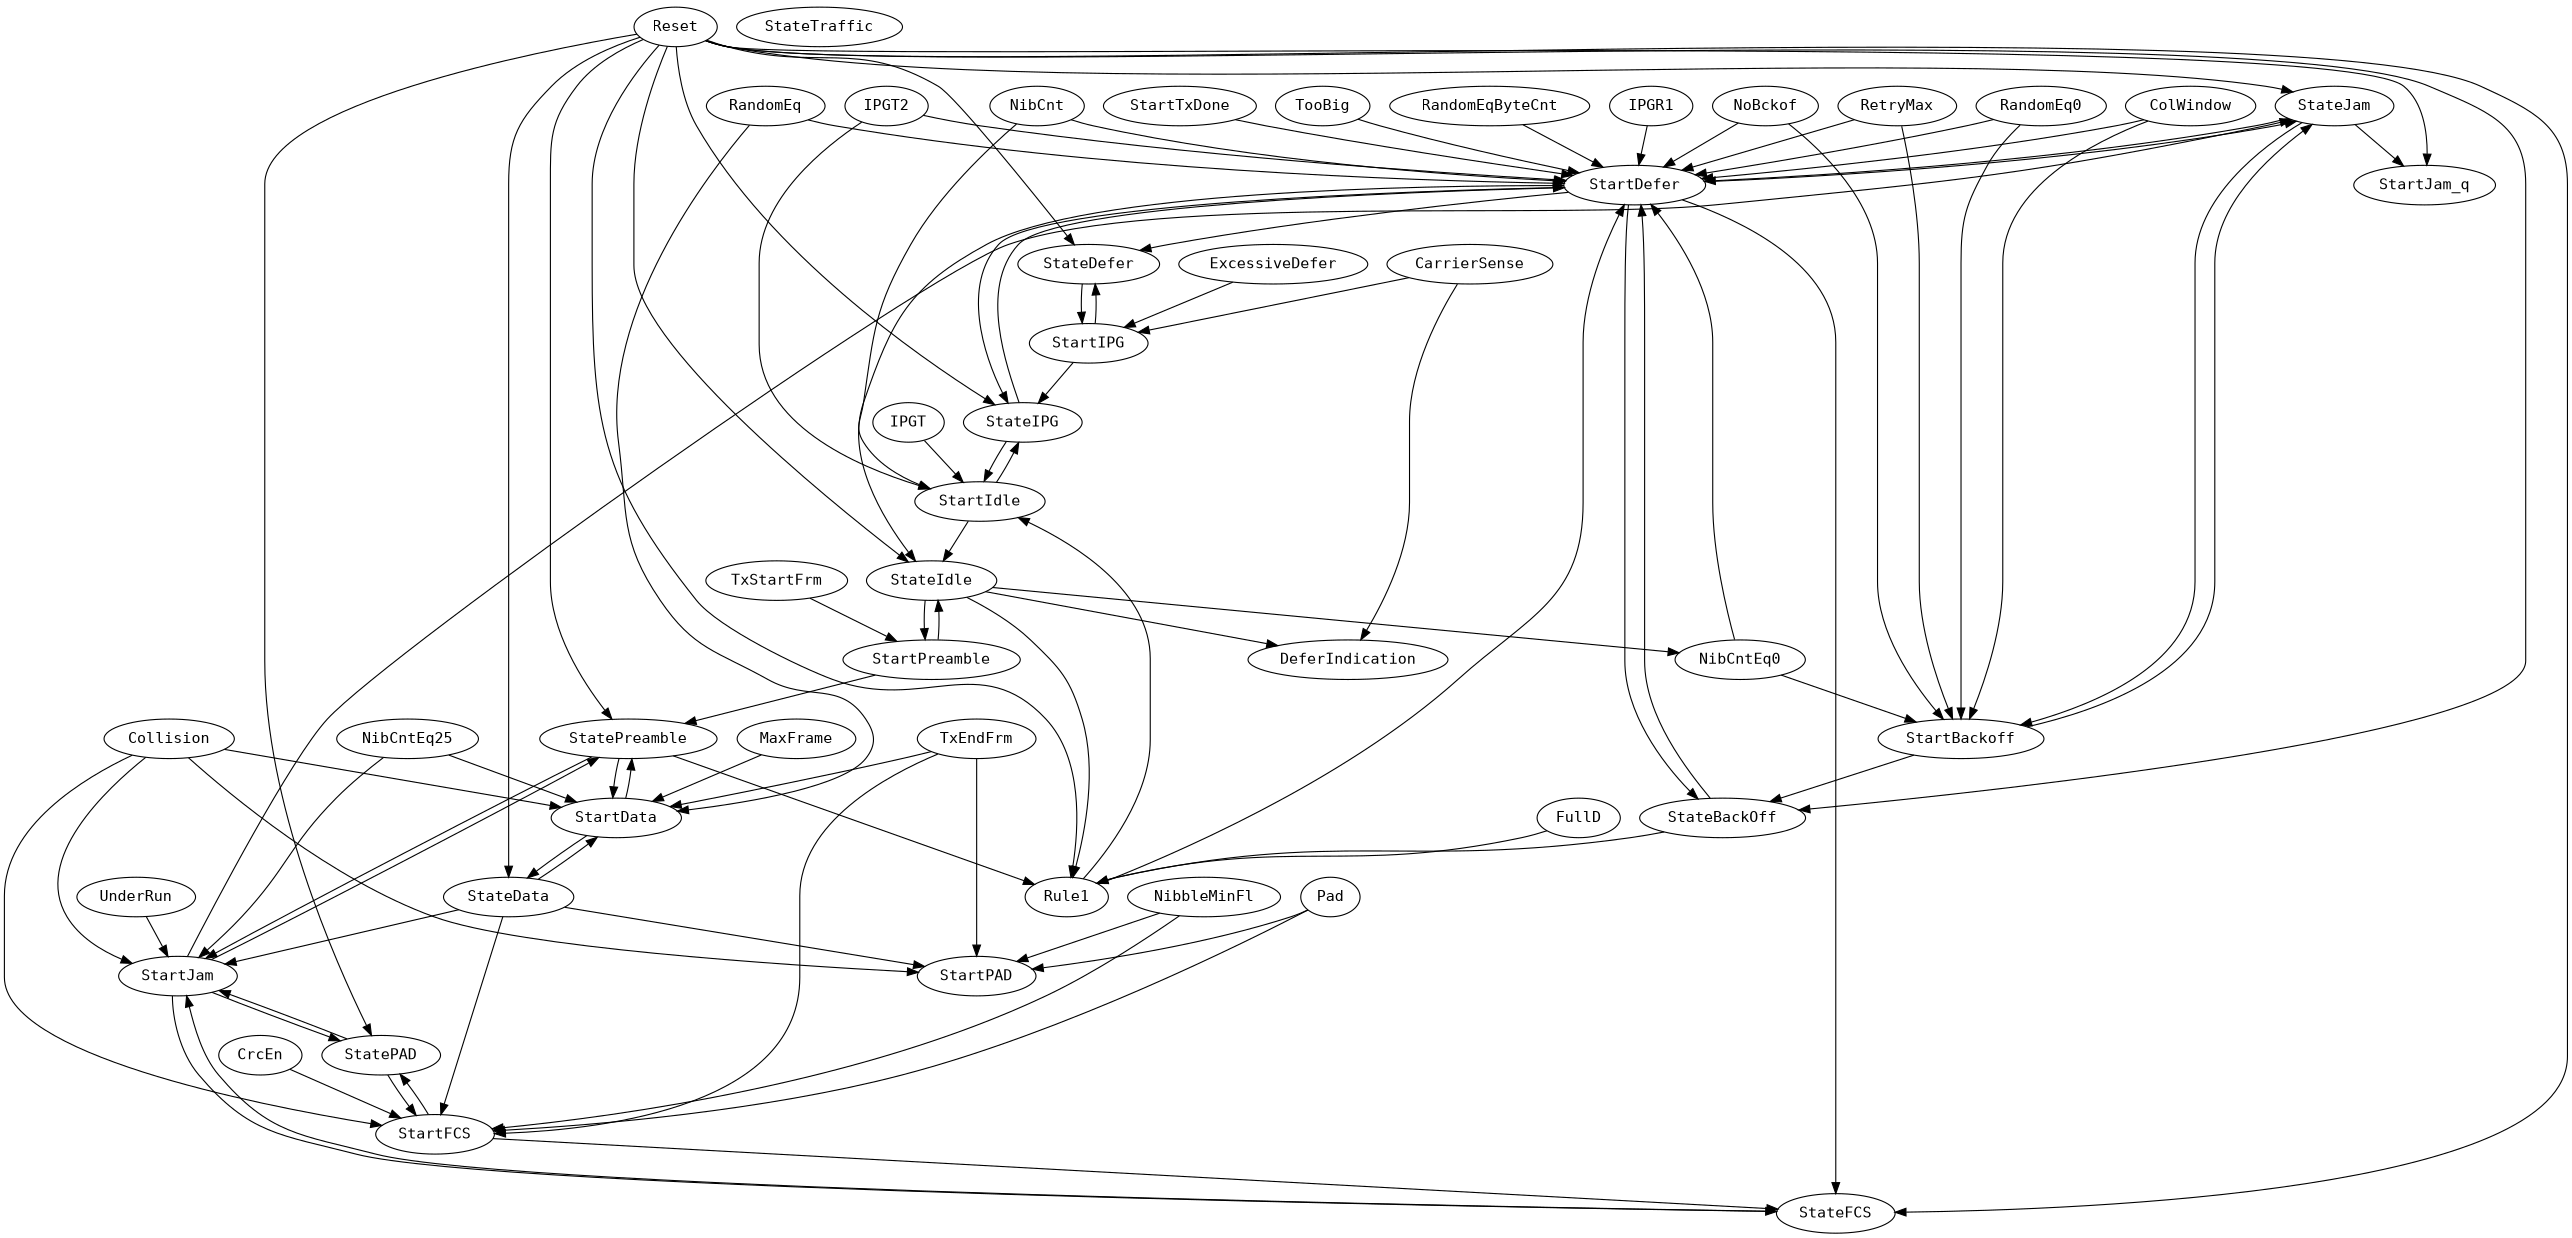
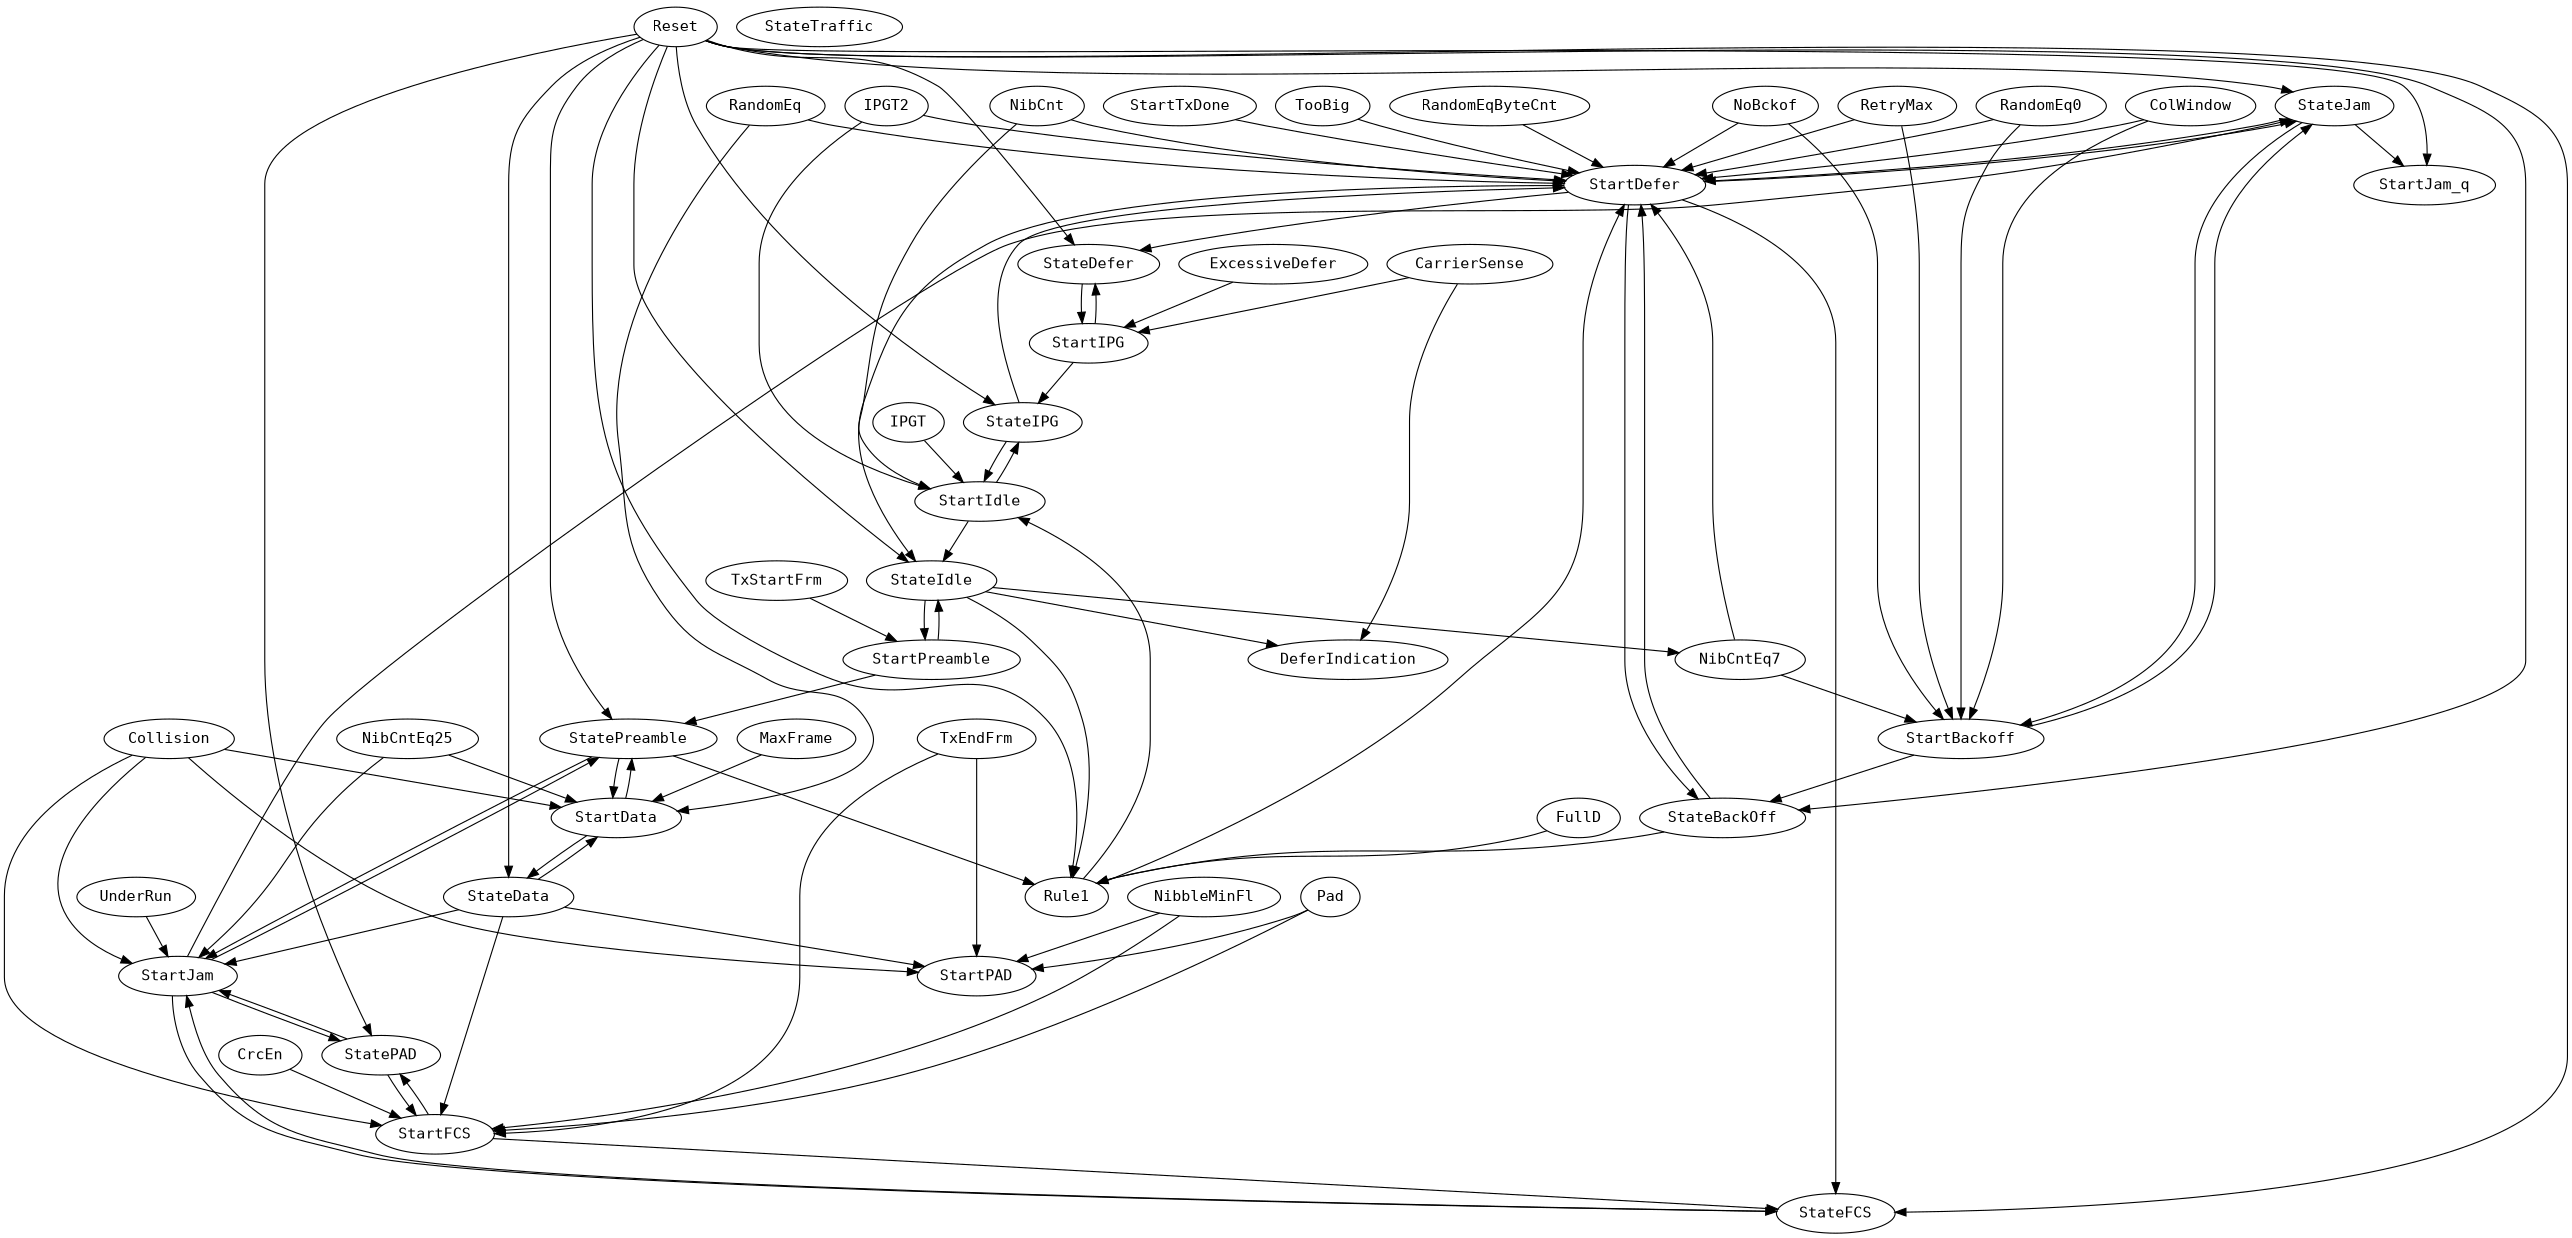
node "IPGR1": removed
edge "StartDefer" -> "StateIPG": removed
node "NibCntEq0": label "NibCntEq0" -> "NibCntEq7"
edge "TxEndFrm" -> "StartData": removed
